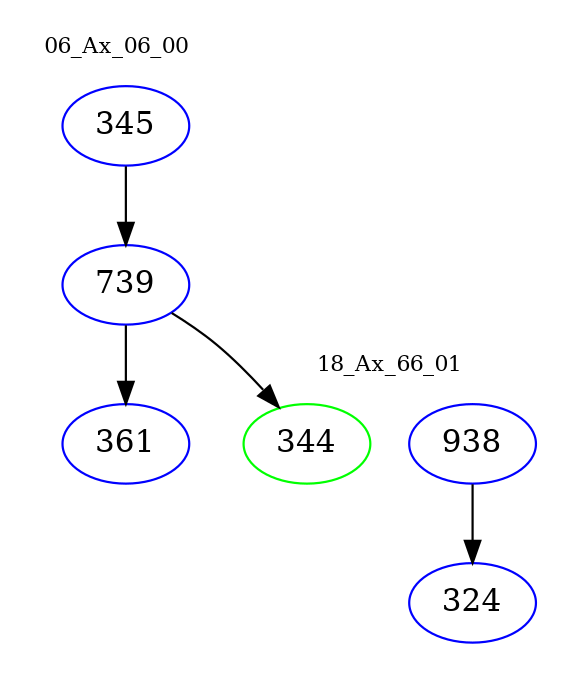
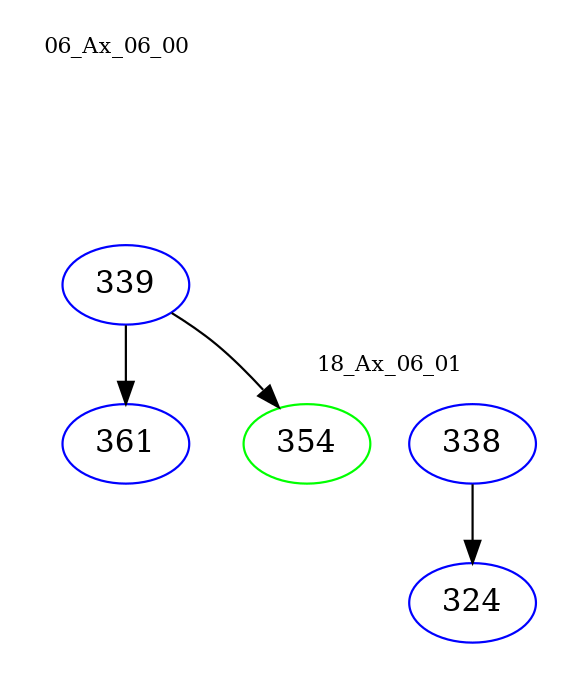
node "345": removed
node "739": label "739" -> "339"
cluster "18_Ax_66_01": label "18_Ax_66_01" -> "18_Ax_06_01"
node "344": label "344" -> "354"
node "938": label "938" -> "338"
